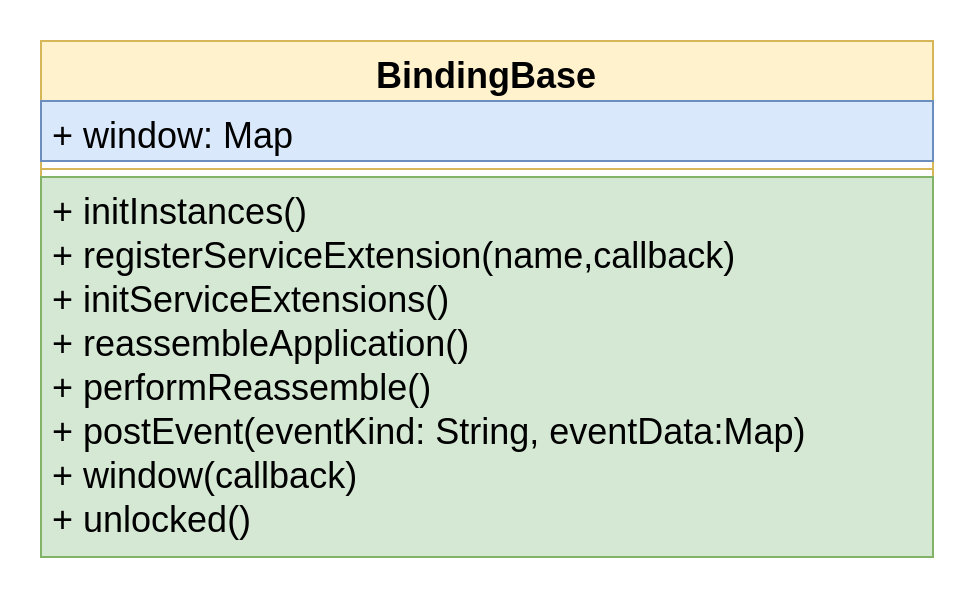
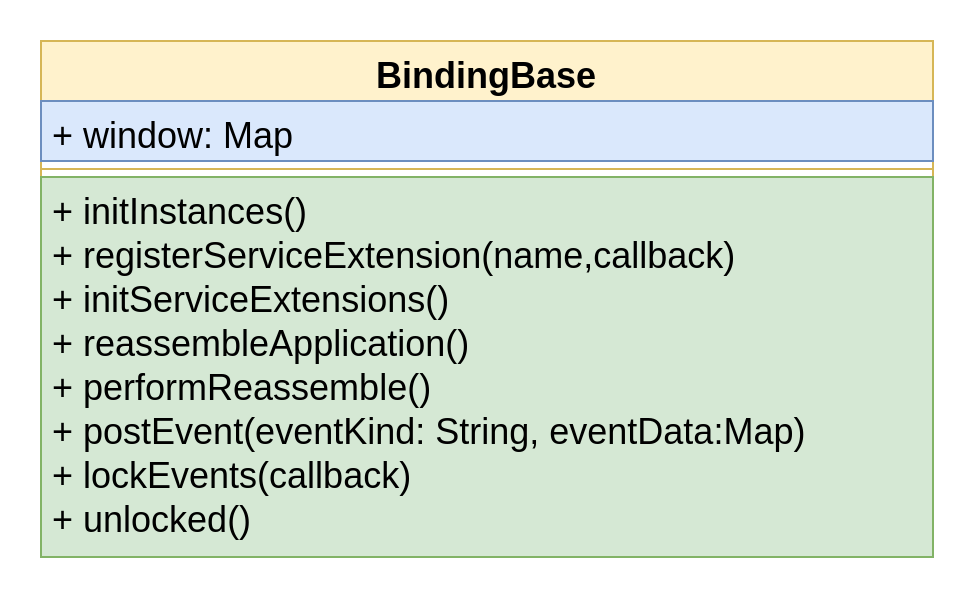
node "+ initInstances() + registerServiceExtension(name,callback) + initServiceExtensions() + reassembleApplication() + performReassemble() + postEvent(eventKind: String, eventData:Map) + window(callback) + unlocked()": label "+ initInstances() + registerServiceExtension(name,callback) + initServiceExtensions() + reassembleApplication() + performReassemble() + postEvent(eventKind: String, eventData:Map) + window(callback) + unlocked()" -> "+ initInstances() + registerServiceExtension(name,callback) + initServiceExtensions() + reassembleApplication() + performReassemble() + postEvent(eventKind: String, eventData:Map) + lockEvents(callback) + unlocked()"
